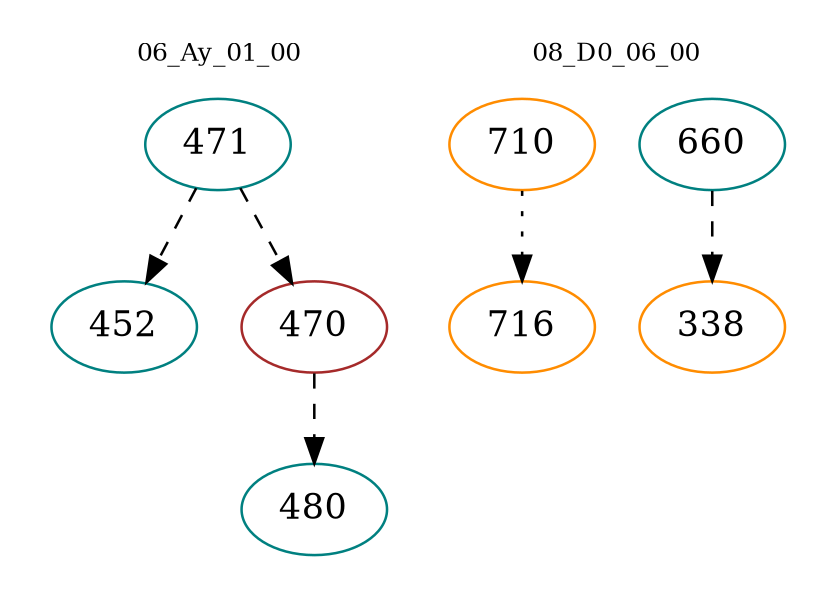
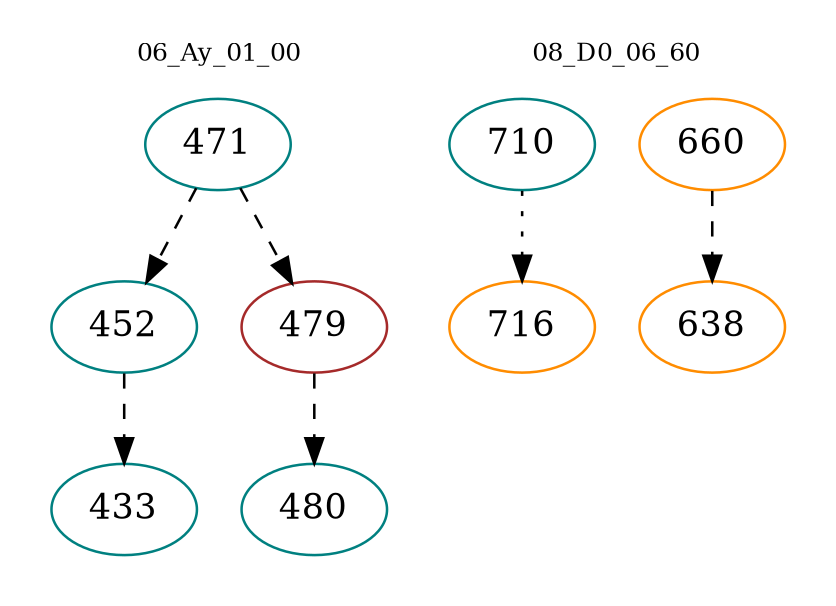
cluster "08_D0_06_00": label "08_D0_06_00" -> "08_D0_06_60"
node "710": color darkorange -> teal
node "660": color teal -> darkorange
node "470": label "470" -> "479"
node "338": label "338" -> "638"
node "433": added
